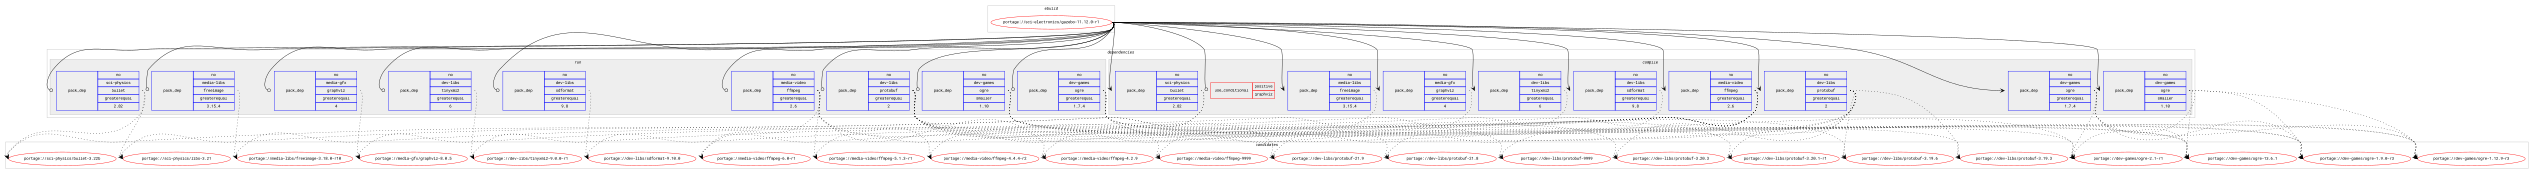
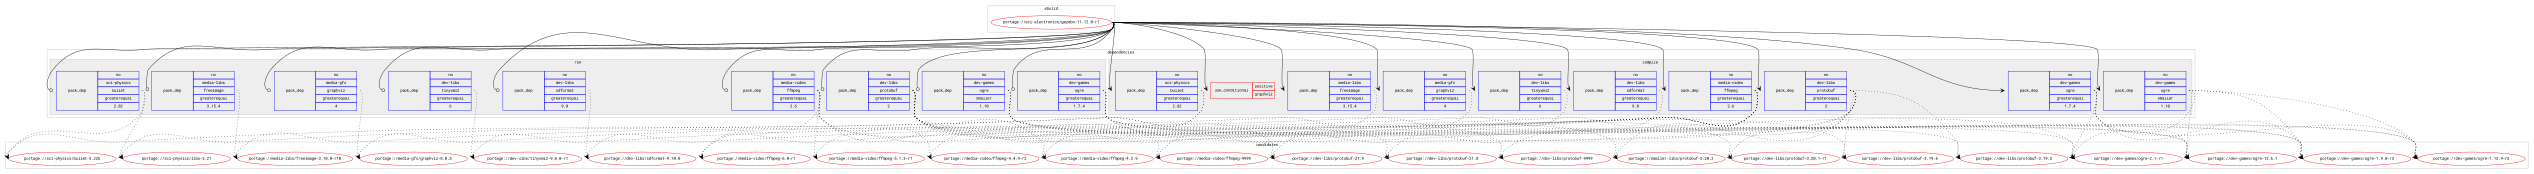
edge "portage://sci-electronics/gazebo-11.12.0-r1" -> "use_conditional": arrowhead odot -> vee
node "portage://dev-libs/protobuf-3.20.3": label "portage://dev-libs/protobuf-3.20.3" -> "portage://smaller-libs/protobuf-3.20.3"
